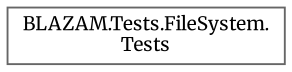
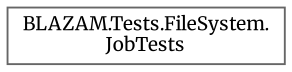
node "BLAZAM.Tests.FileSystem. Tests": label "BLAZAM.Tests.FileSystem. Tests" -> "BLAZAM.Tests.FileSystem. JobTests"
